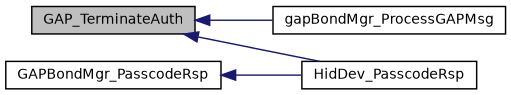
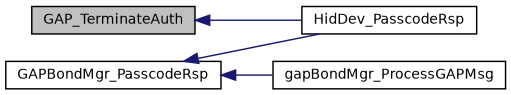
edge "gapBondMgr_ProcessGAPMsg" -> "GAP_TerminateAuth": now "gapBondMgr_ProcessGAPMsg" -> "GAPBondMgr_PasscodeRsp"
